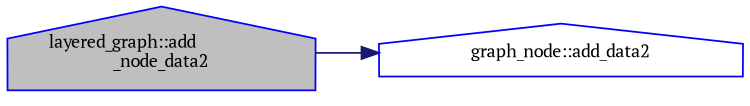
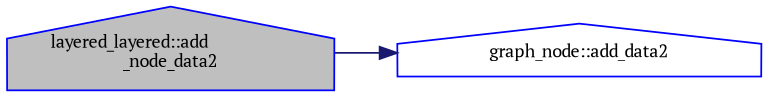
node "layered_graph::add _node_data2": label "layered_graph::add _node_data2" -> "layered_layered::add _node_data2"
